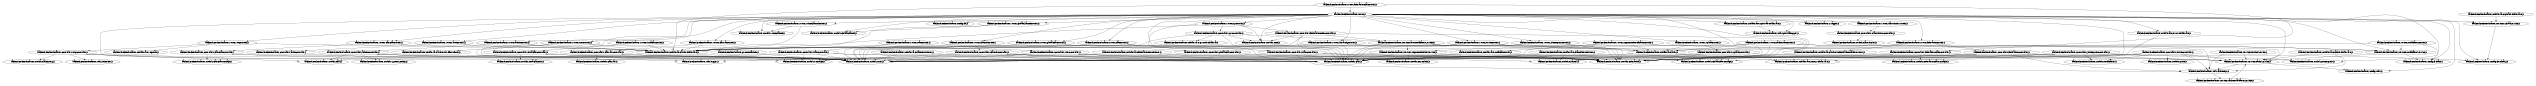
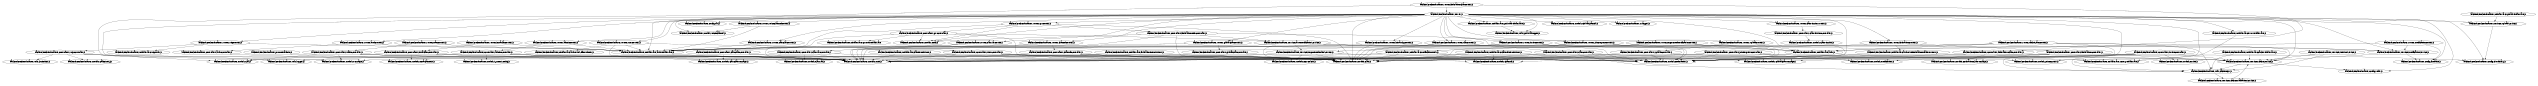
node "backend/Beckend-master/routes/globalChannelRoutes.js": removed
